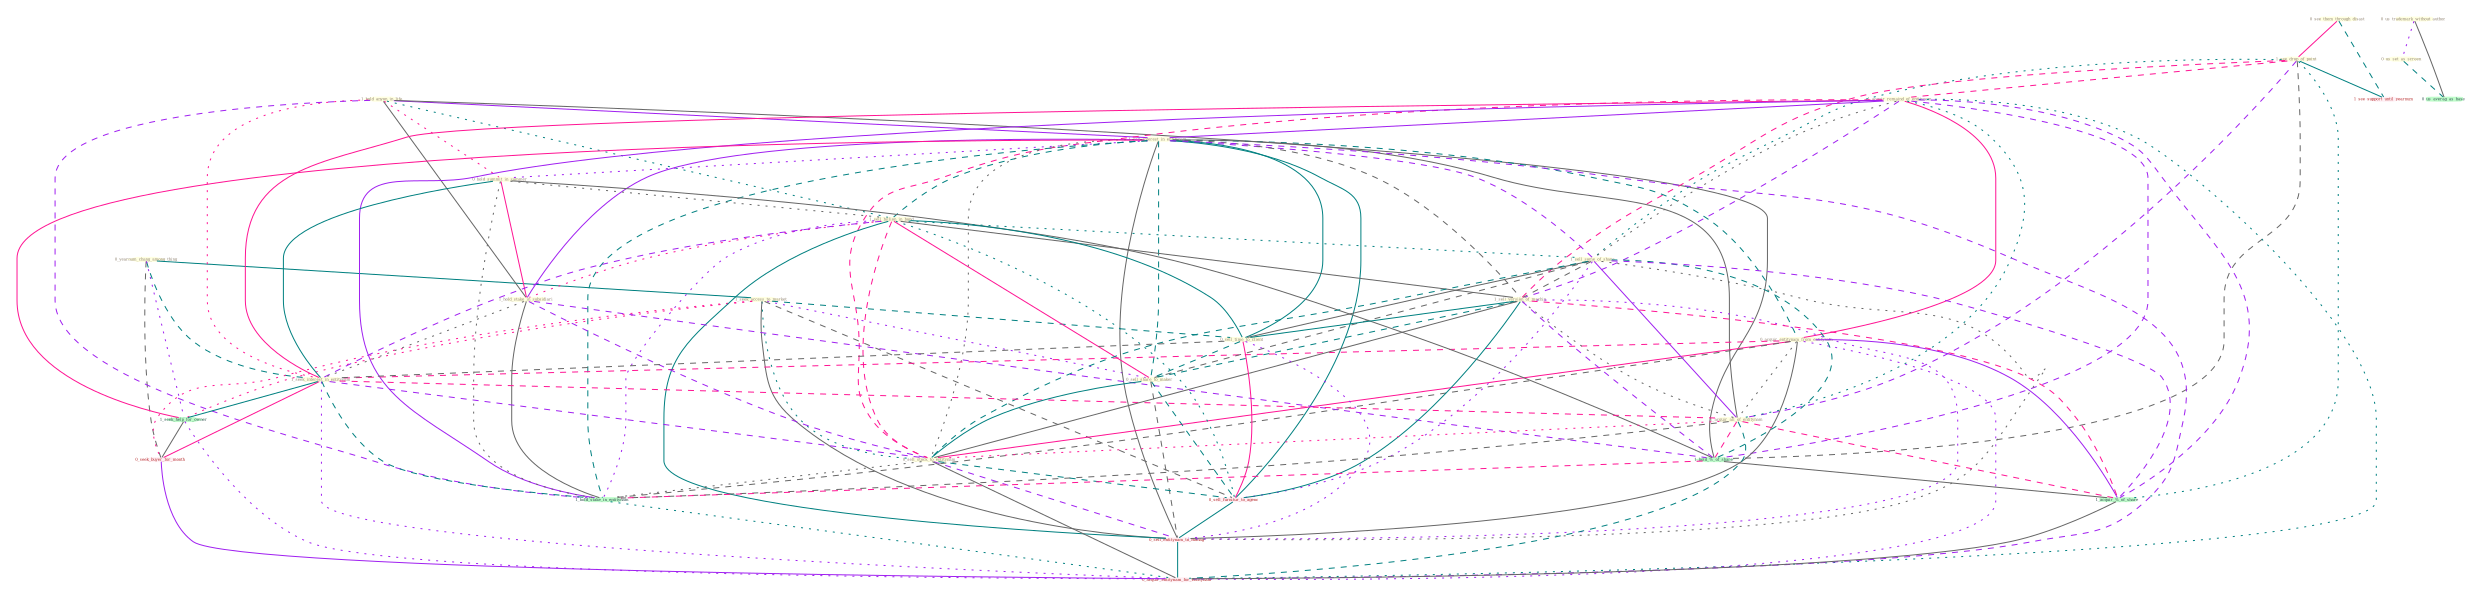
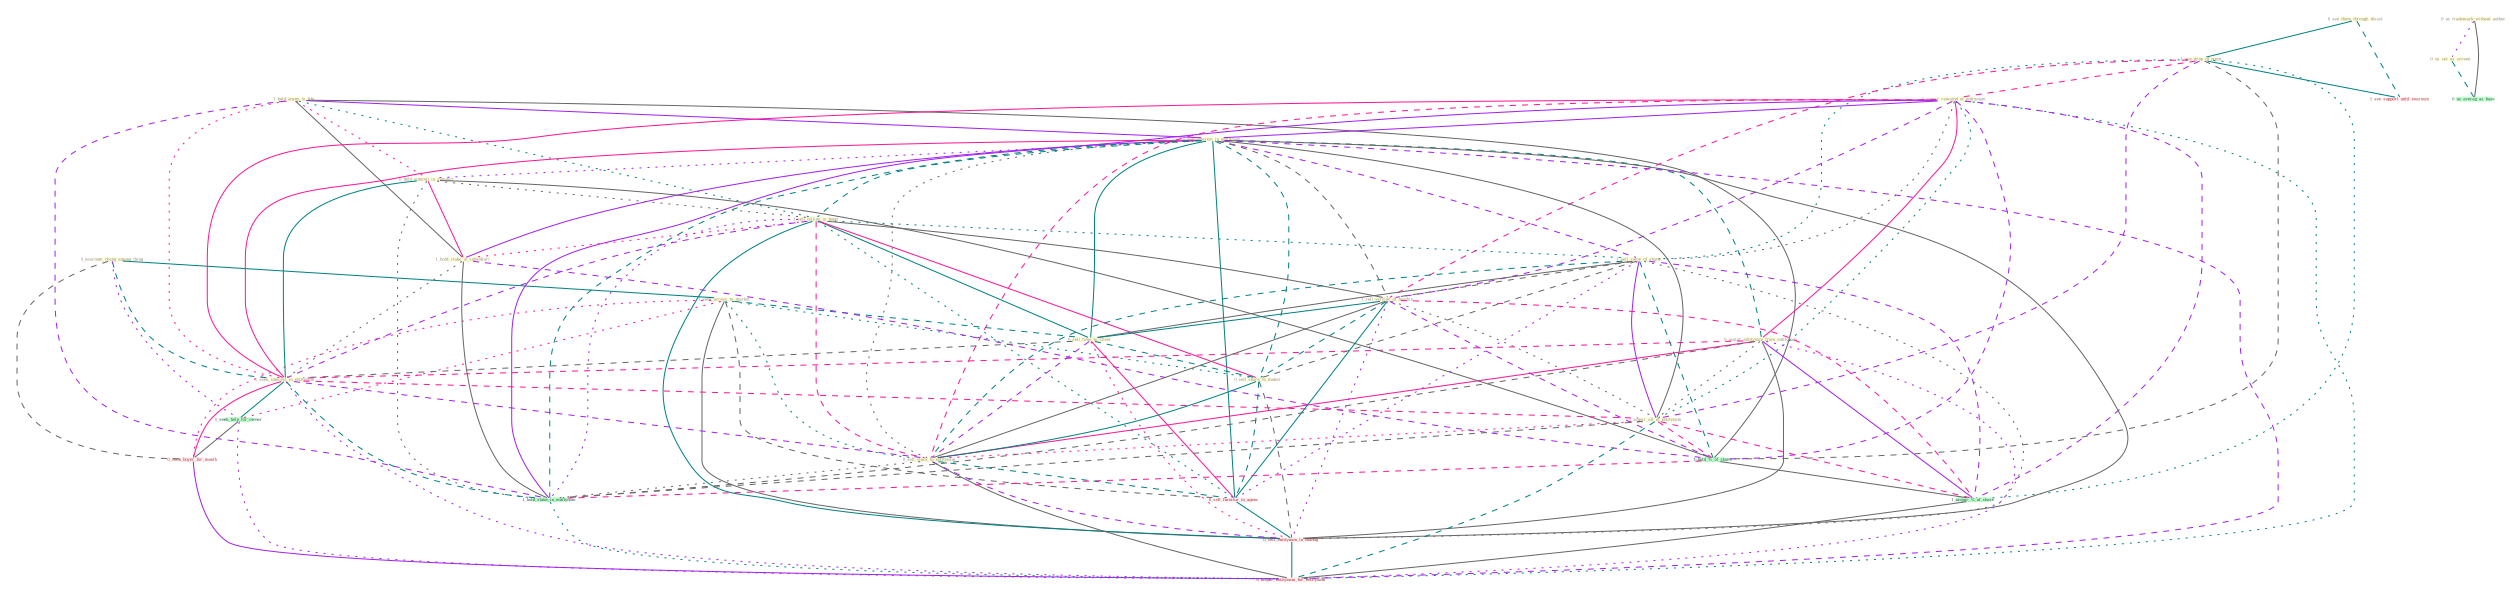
edge "0_see_them_through_disast" -- "1_see_drop_of_point": color deeppink -> teal
edge "1_sell_interest_in_entitynam" -- "1_seek_help_for_owner": now "1_sell_interest_in_entitynam" -- "1_seek_interest_in_entitynam"
edge "1_seek_access_to_market" -- "0_sell_share_to_maker": color purple -> teal
edge "1_hold_stake_in_subsidiari" -- "0_sell_stock_to_entitynam": now "0_sell_time_to_client" -- "0_sell_stock_to_entitynam"
edge "0_sell_time_to_client" -- "0_sell_entitynam_to_manag": color purple -> deeppink
